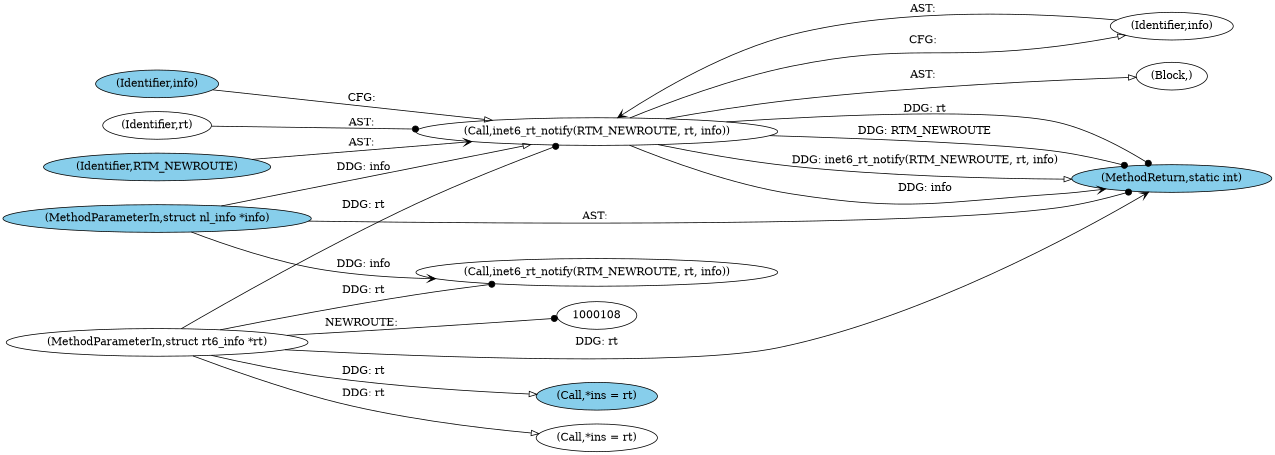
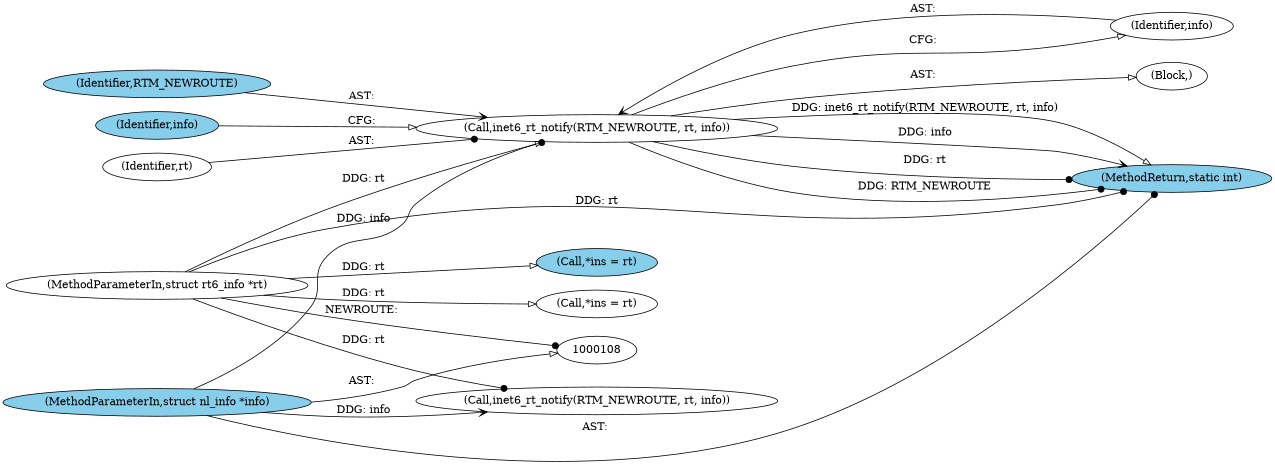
edge "(MethodParameterIn,struct rt6_info *rt)" -> "(MethodReturn,static int)": arrowhead vee -> dot
edge "(MethodParameterIn,struct nl_info *info)" -> "1000108": added, label "AST:"
